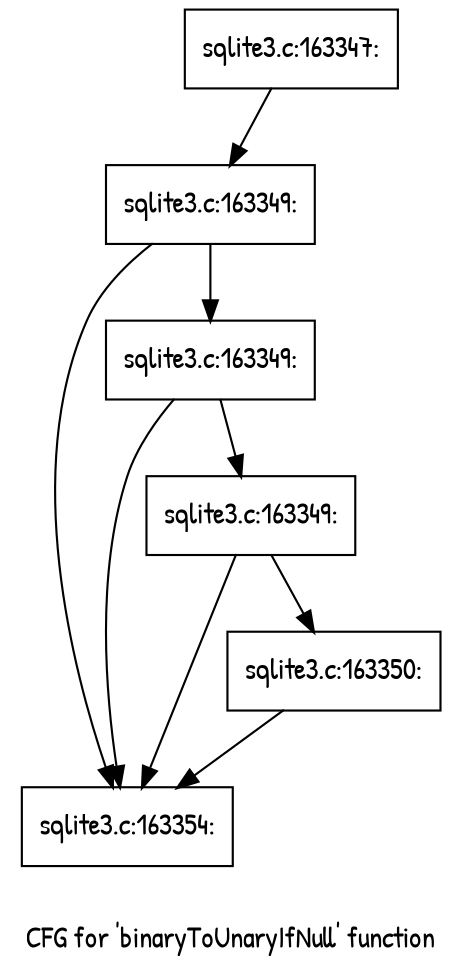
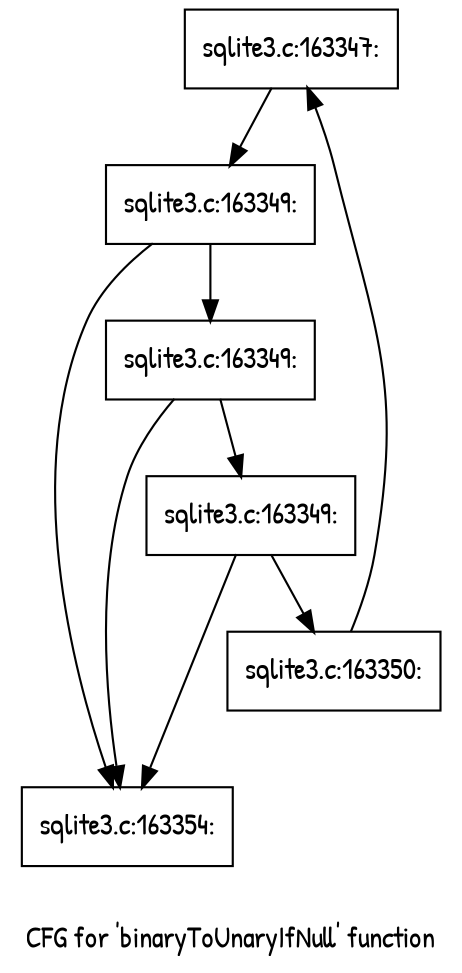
edge "sqlite3.c:163350:" -> "sqlite3.c:163354:": now "sqlite3.c:163350:" -> "sqlite3.c:163347:"
